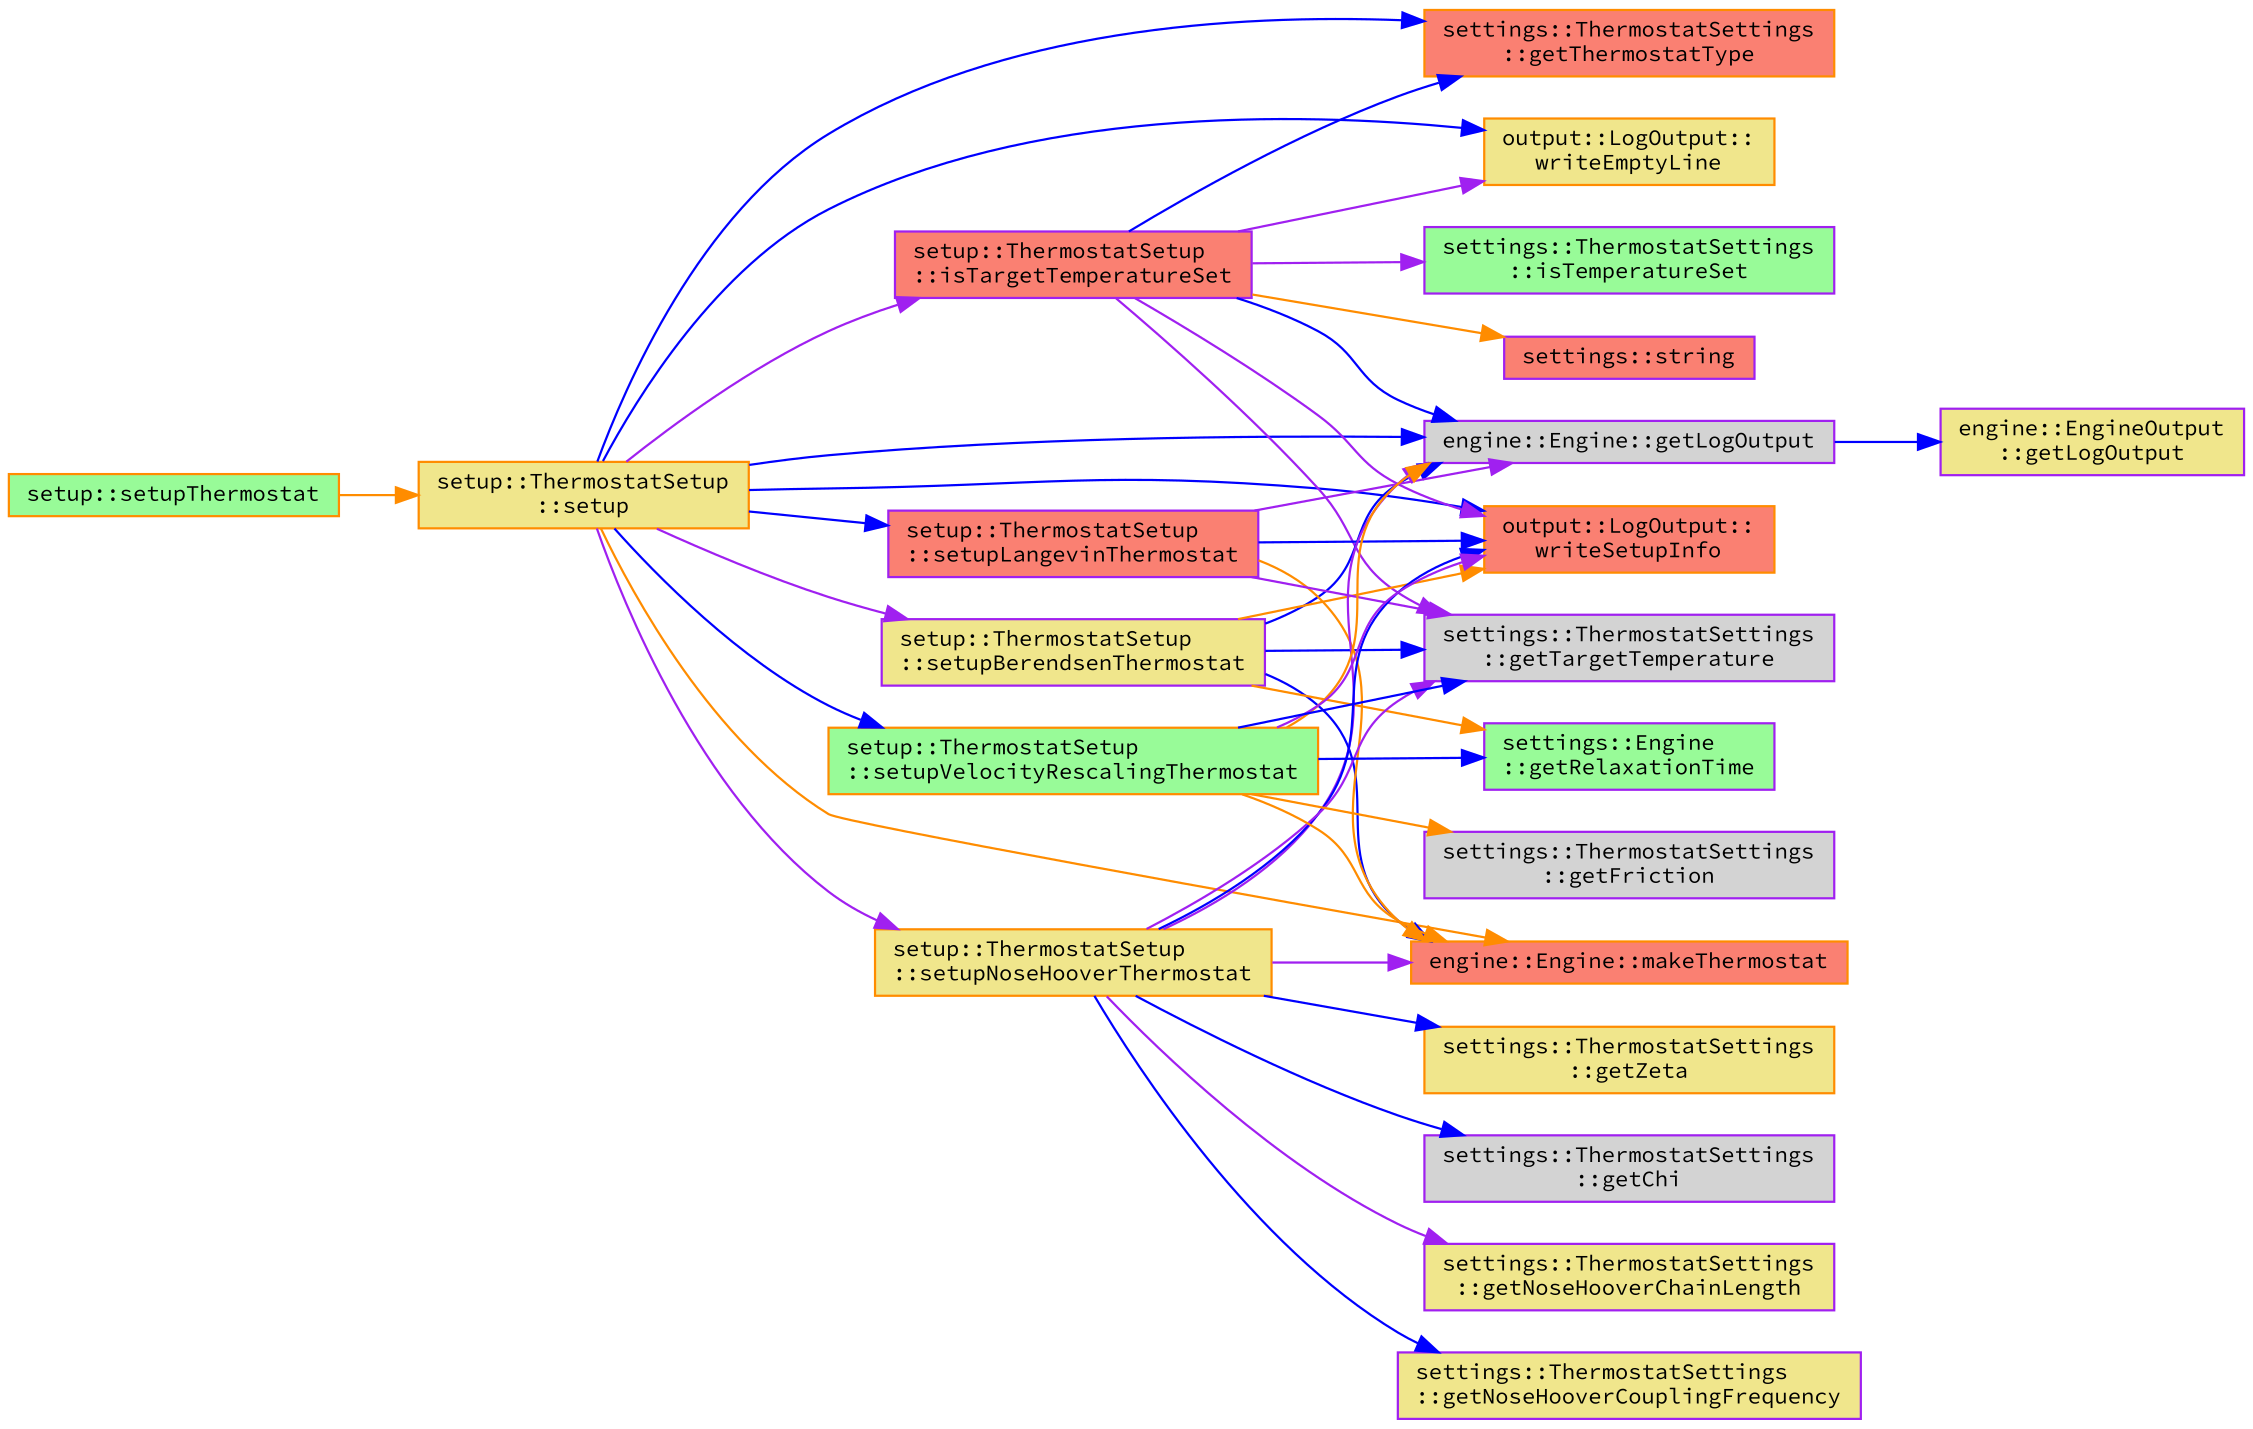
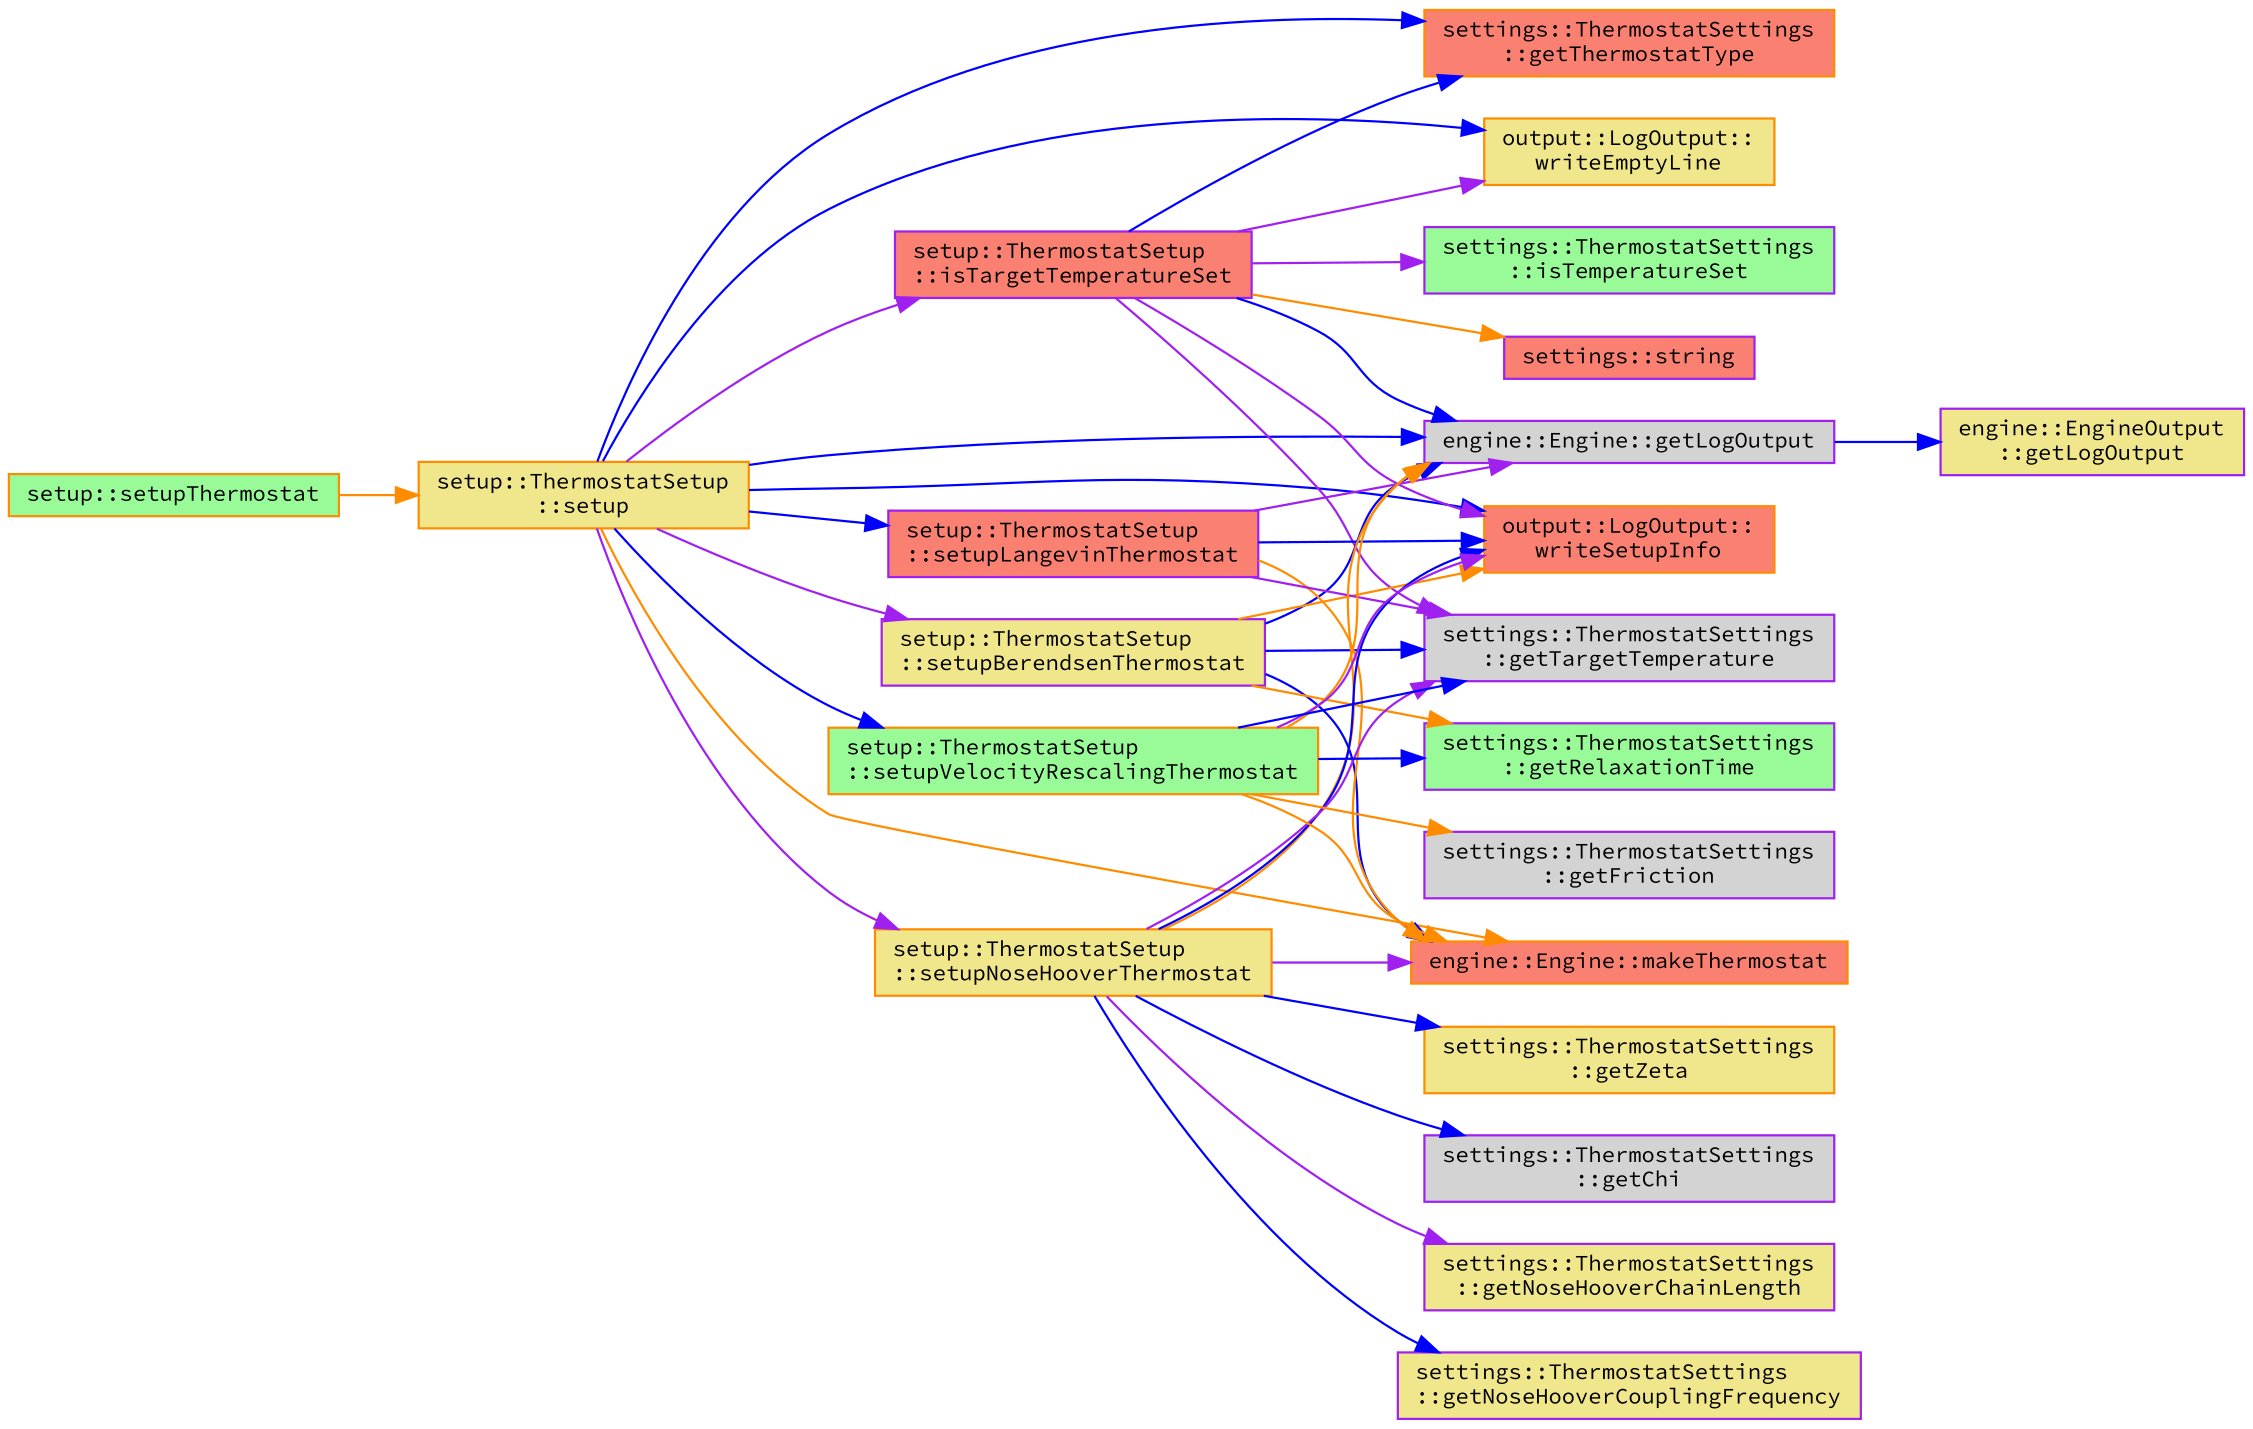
edge "setup::ThermostatSetup ::setupNoseHooverThermostat" -> "engine::Engine::getLogOutput": color purple -> darkorange
node "settings::Engine ::getRelaxationTime": label "settings::Engine ::getRelaxationTime" -> "settings::ThermostatSettings ::getRelaxationTime"
